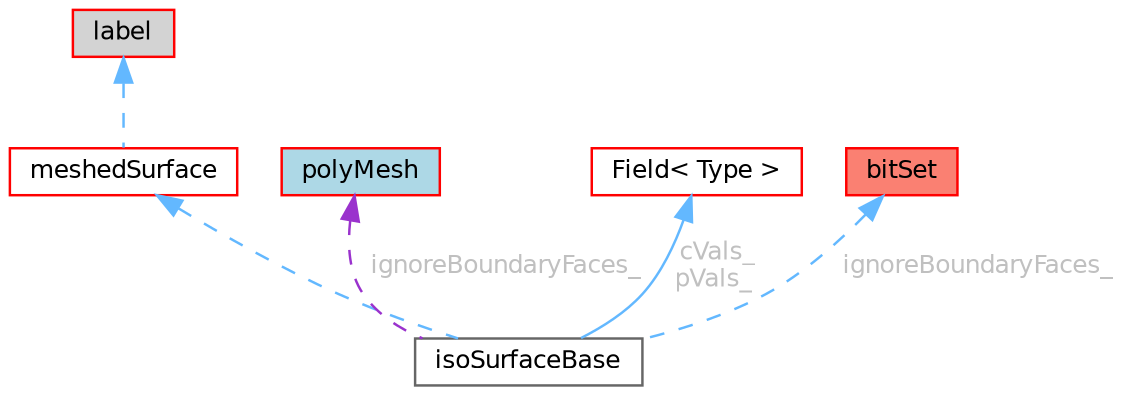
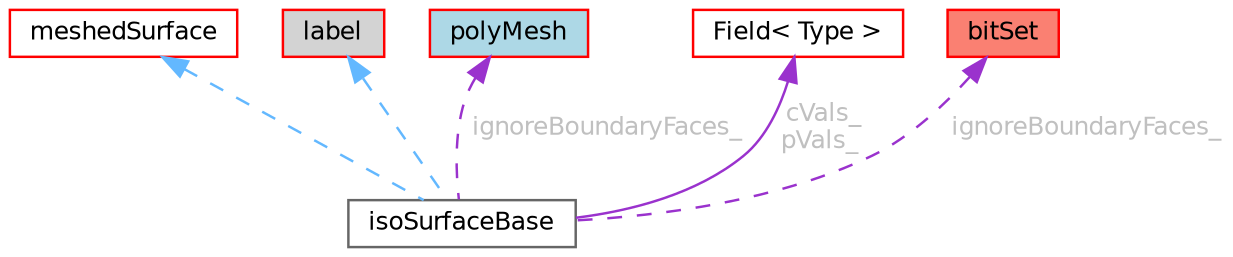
edge "meshedSurface" -> "label": now "isoSurfaceBase" -> "label"
edge "isoSurfaceBase" -> "Field< Type >": color steelblue1 -> darkorchid3
edge "isoSurfaceBase" -> "bitSet": color steelblue1 -> darkorchid3
